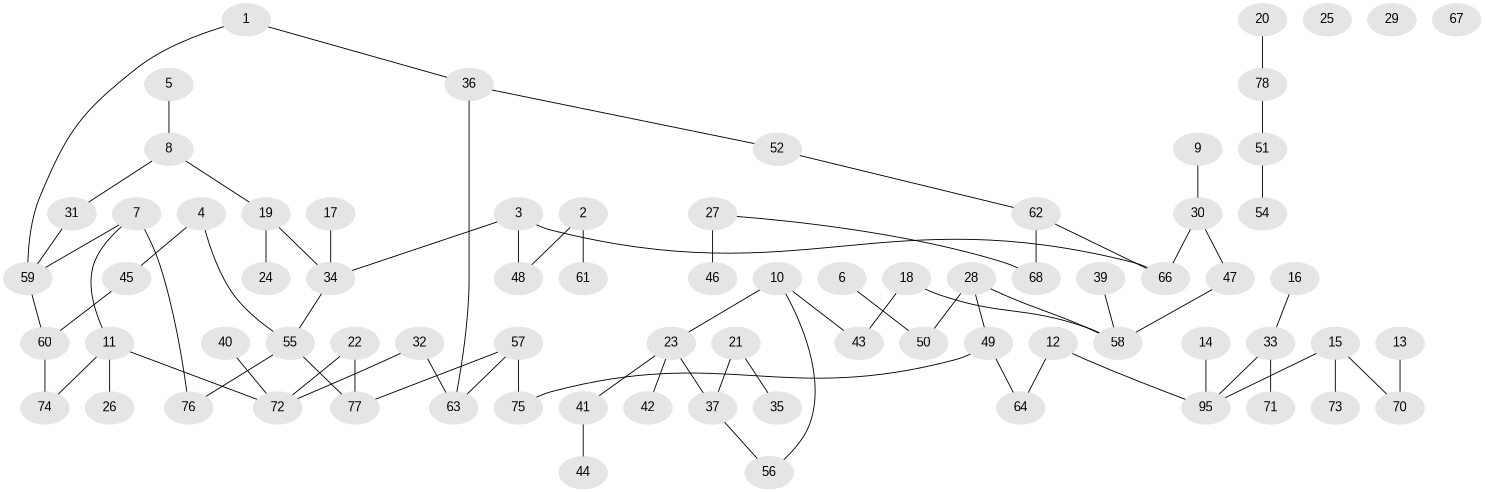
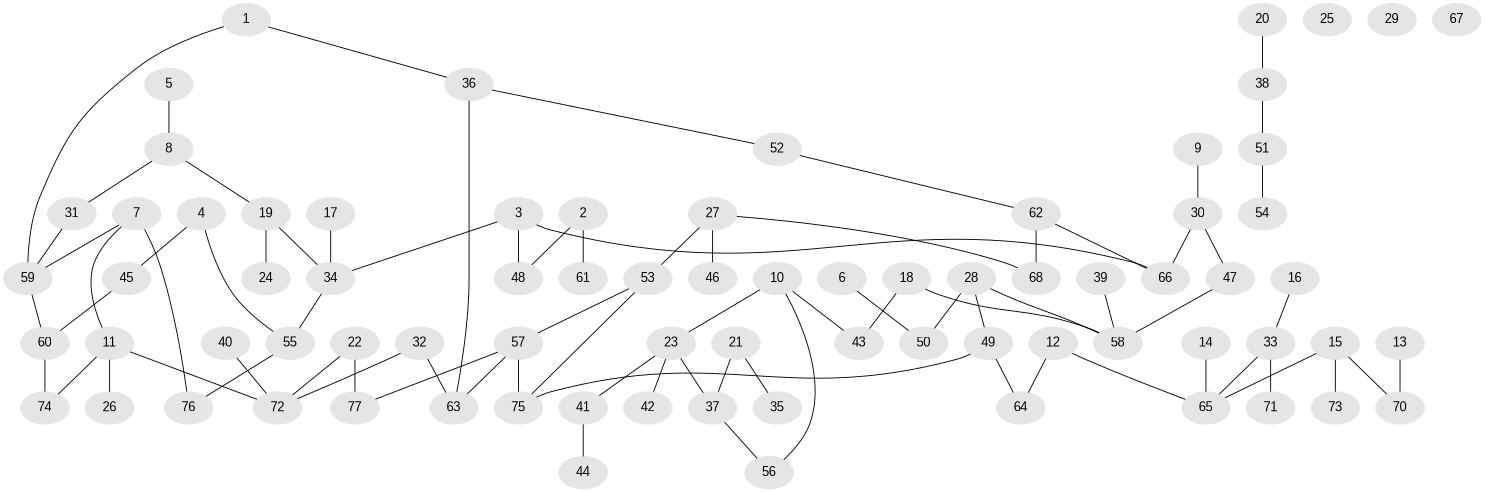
node "78": label "78" -> "38"
node "53": added
edge "55" -- "77": removed
node "95": label "95" -> "65"
